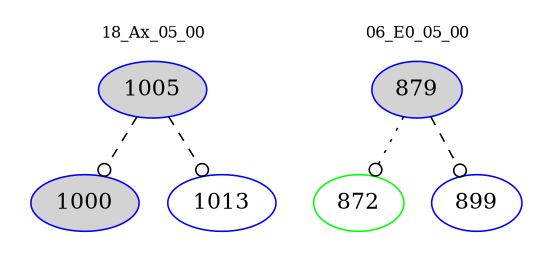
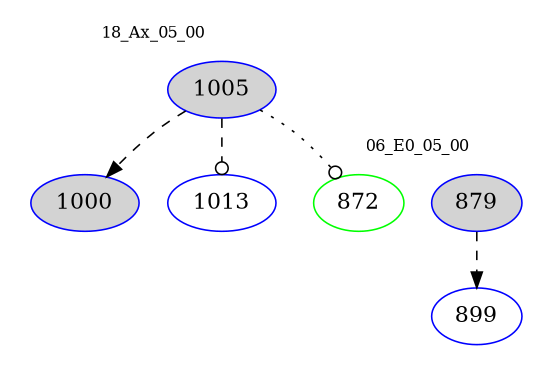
edge "879" -> "872": now "1005" -> "872"
edge "1005" -> "1000": arrowhead odot -> normal
edge "879" -> "899": arrowhead odot -> normal
